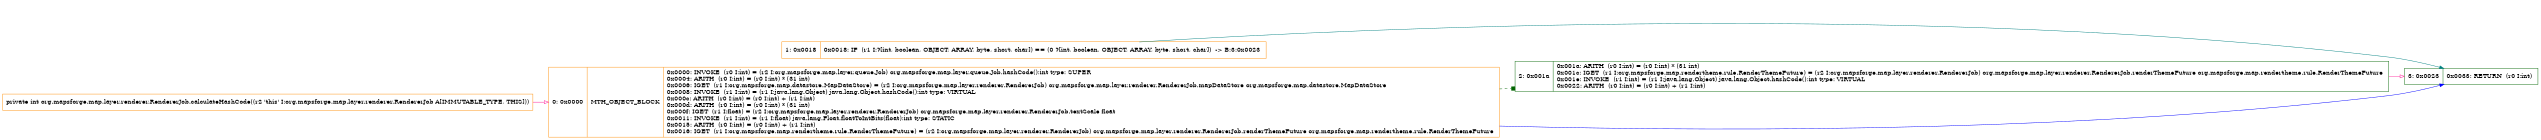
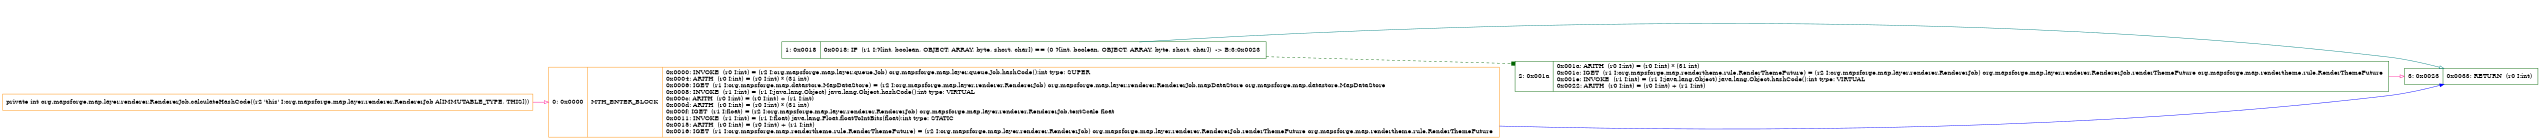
edge "1: 0x0018" -> "3: 0x0023": arrowhead normal -> onormal
node "1: 0x0018": color darkorange -> darkgreen
edge "0: 0x0000" -> "2: 0x001a": now "1: 0x0018" -> "2: 0x001a"
node "0: 0x0000": text "MTH_OBJECT_BLOCK" -> "MTH_ENTER_BLOCK"
